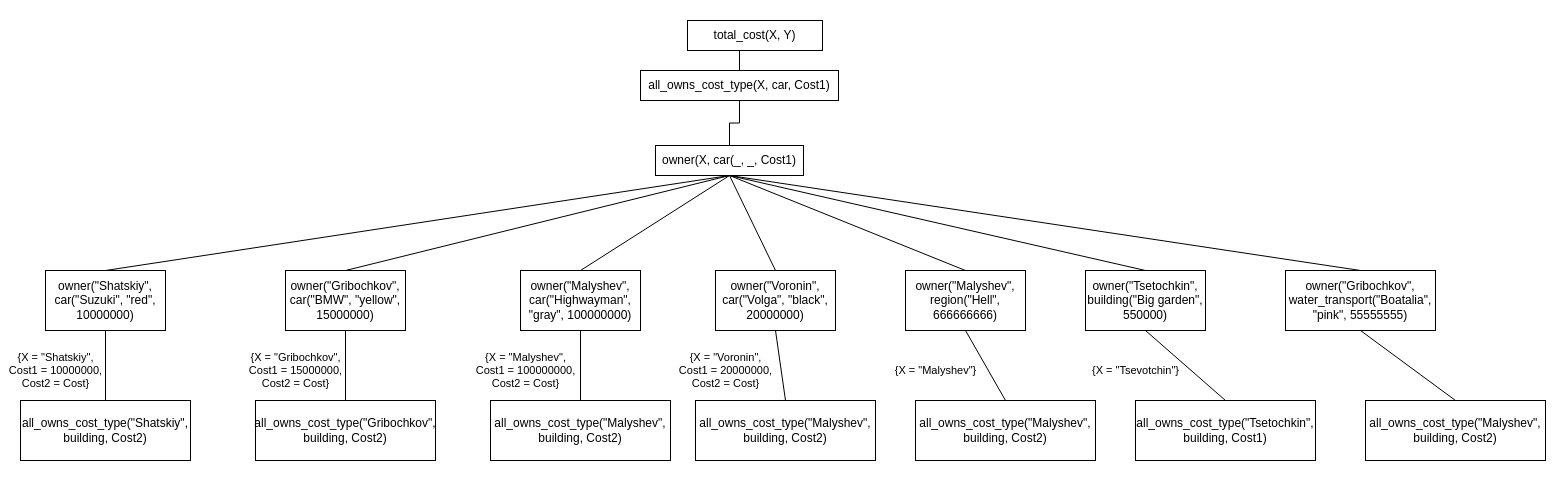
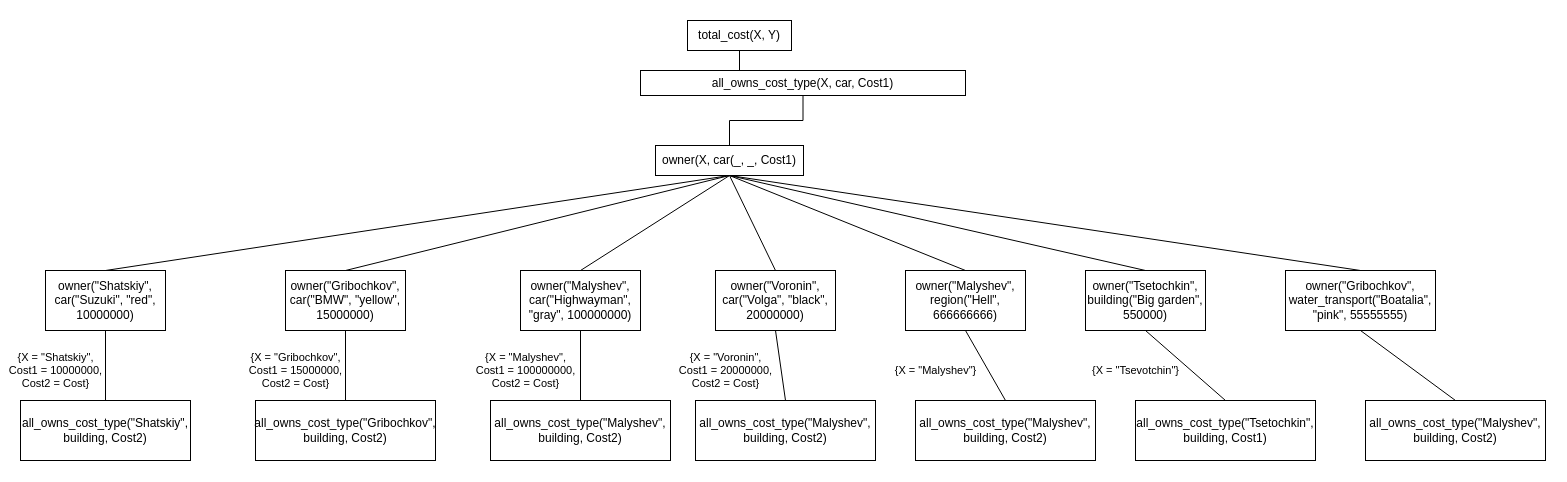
node "total_cost(X, Y)": size 135x30 -> 104x30
node "all_owns_cost_type(X, car, Cost1)": size 198x30 -> 325x25
